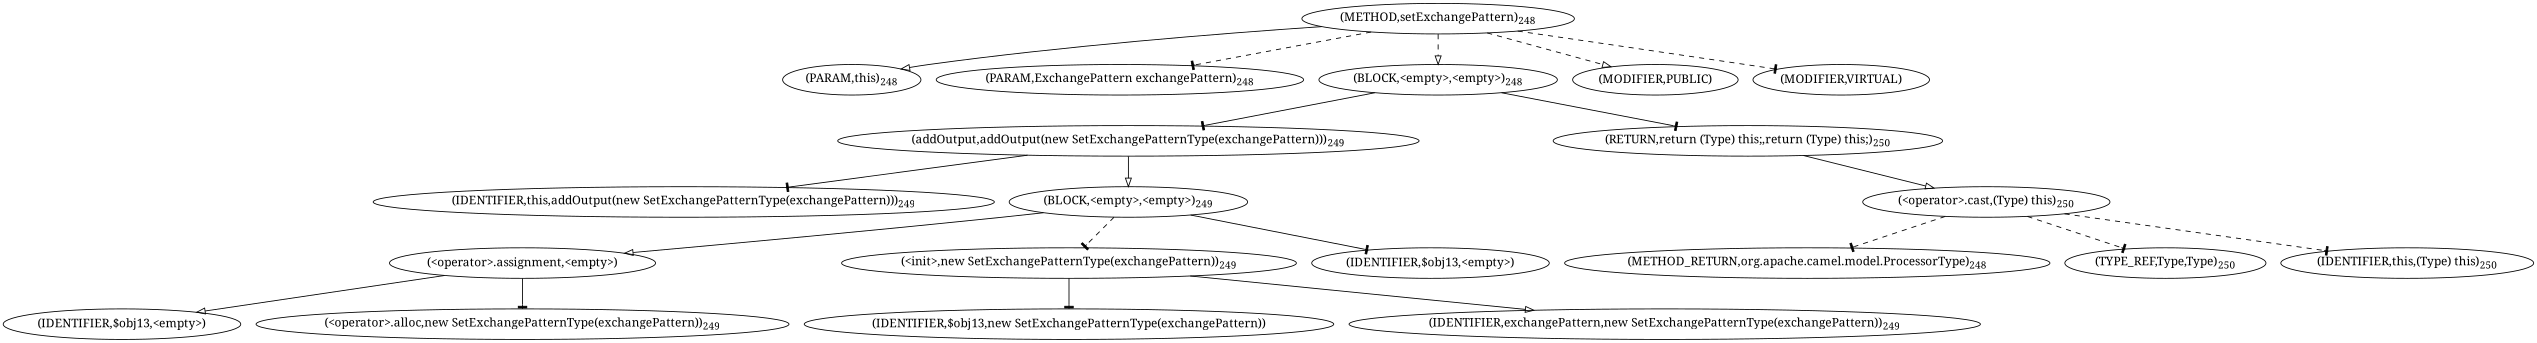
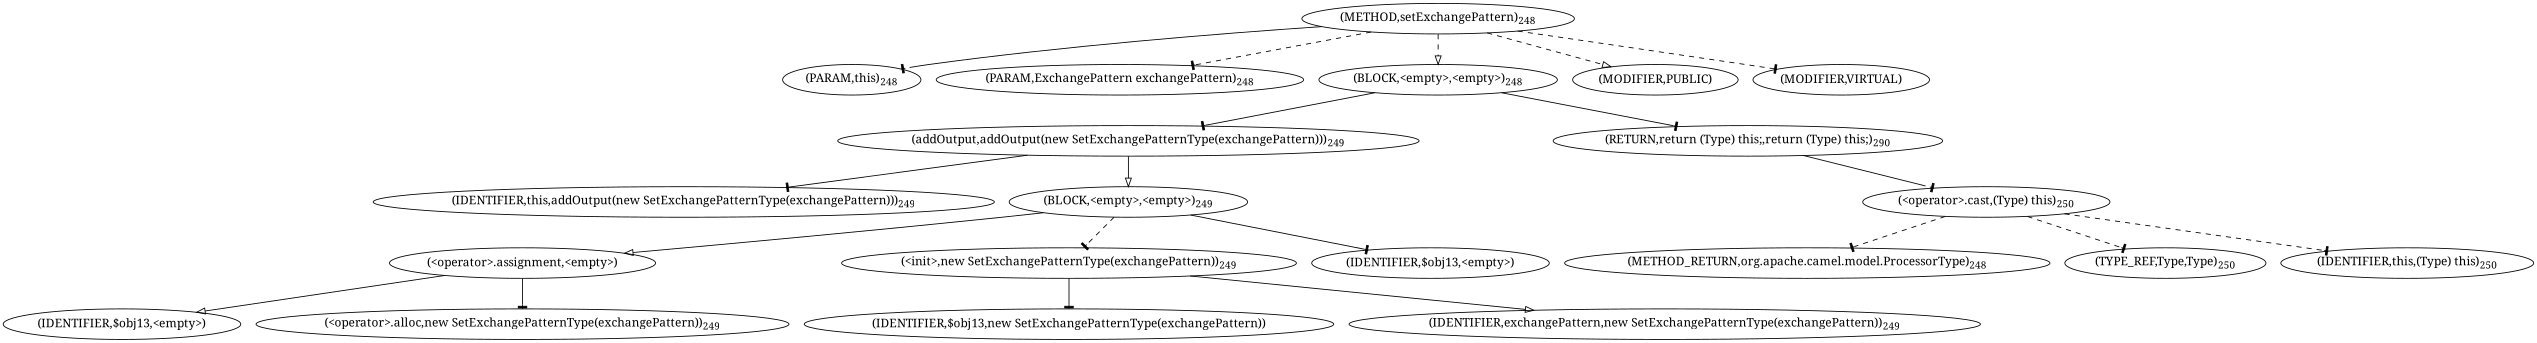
edge "(METHOD,setExchangePattern)" -> "(PARAM,this)": arrowhead onormal -> tee
node "(RETURN,return (Type) this;,return (Type) this;)": text "250" -> "290"
edge "(RETURN,return (Type) this;,return (Type) this;)" -> "(<operator>.cast,(Type) this)": arrowhead onormal -> tee
